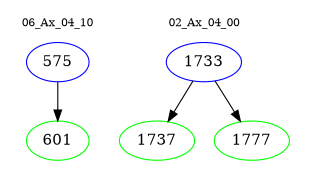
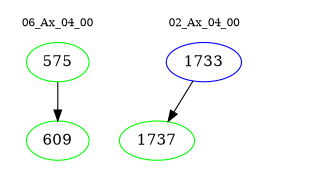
cluster "06_Ax_04_10": label "06_Ax_04_10" -> "06_Ax_04_00"
node "575": color blue -> green
node "601": label "601" -> "609"
node "1777": removed
